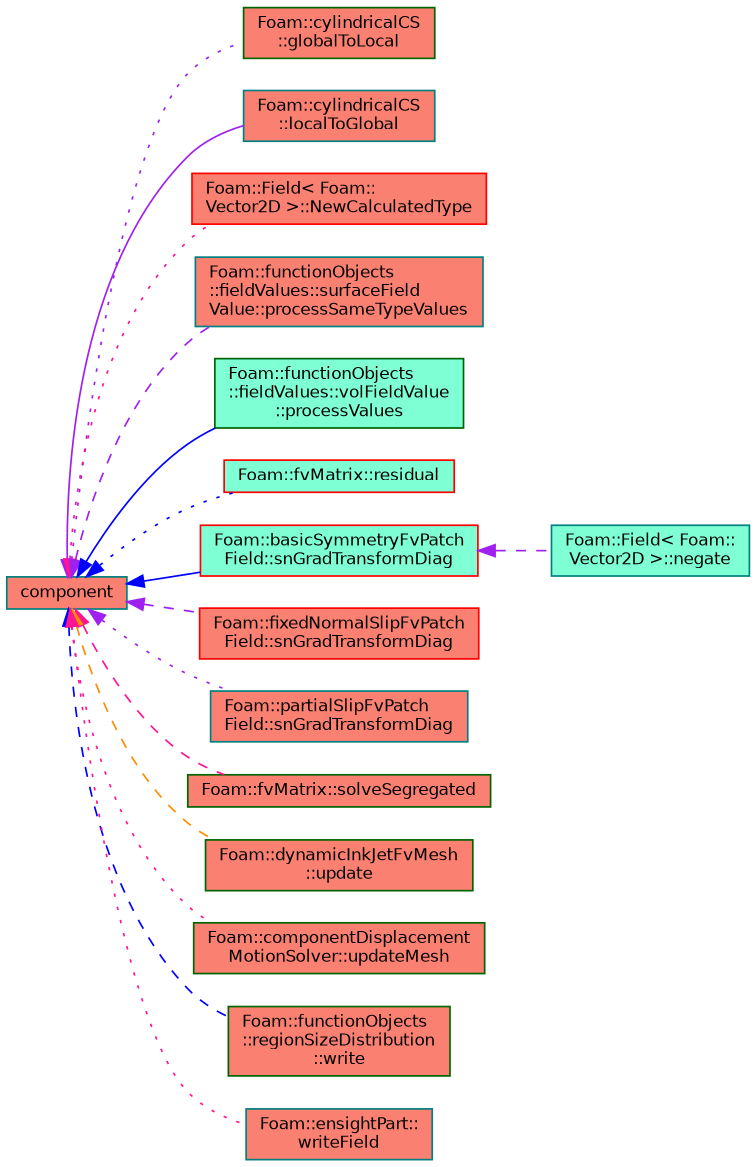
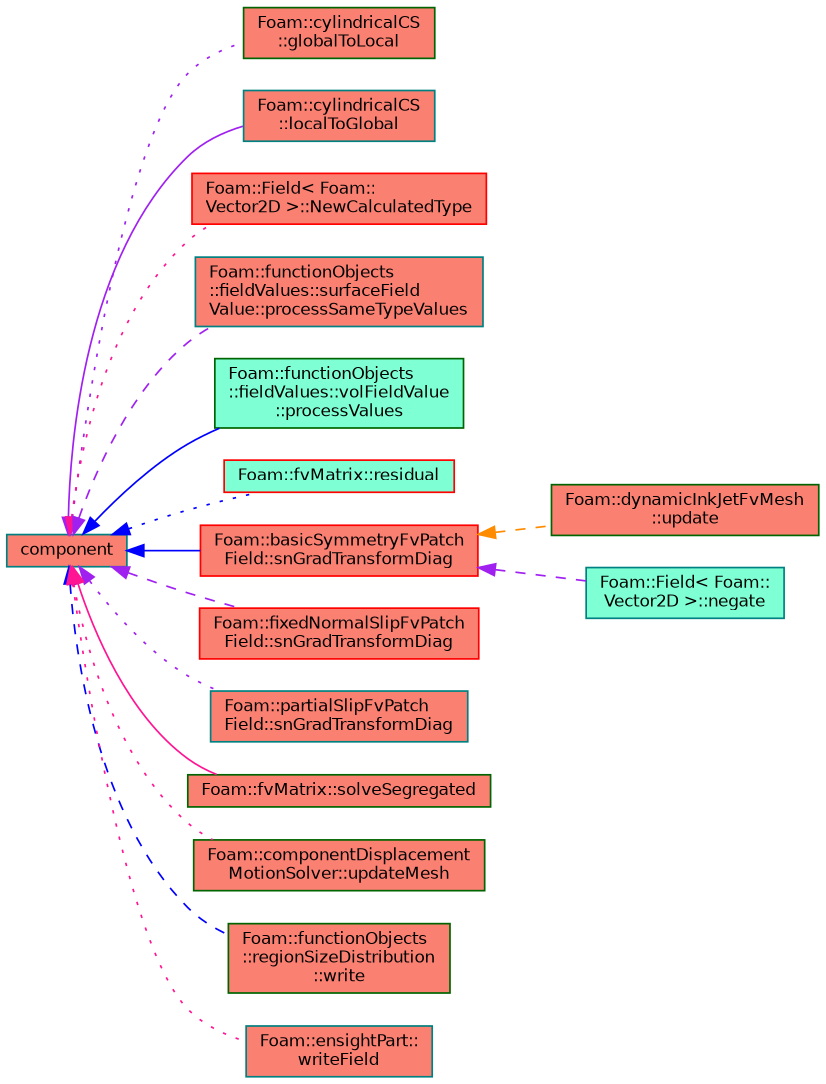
node "Foam::basicSymmetryFvPatch Field::snGradTransformDiag": fillcolor aquamarine -> salmon
edge "Foam::fvMatrix::solveSegregated" -> "component": style dashed -> solid
edge "Foam::dynamicInkJetFvMesh ::update" -> "component": now "Foam::dynamicInkJetFvMesh ::update" -> "Foam::basicSymmetryFvPatch Field::snGradTransformDiag"
